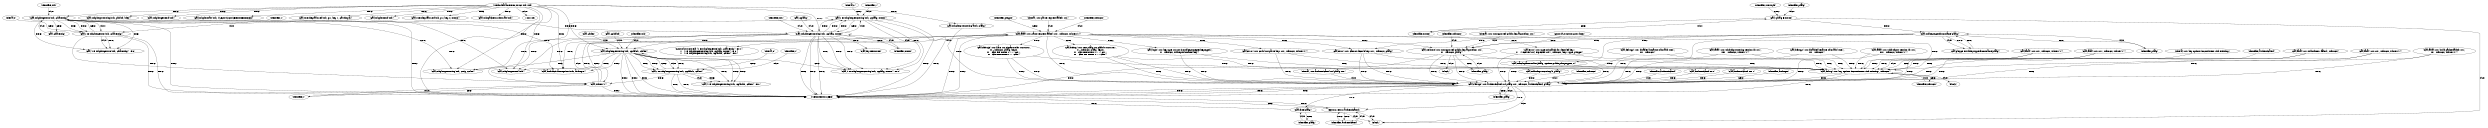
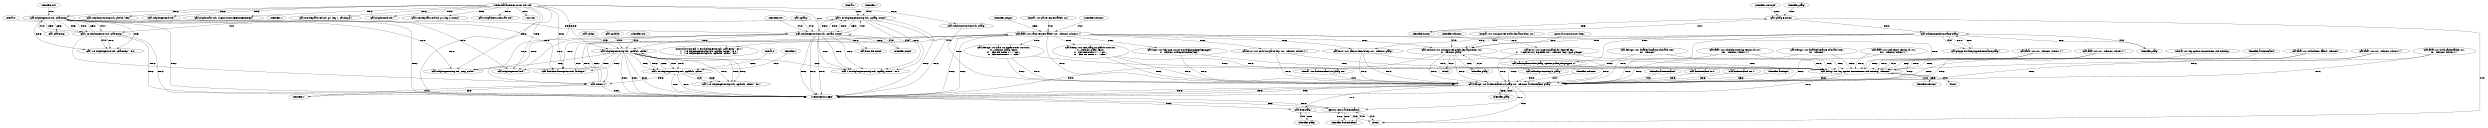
node "(Call,sshpkt_put_cstring(auth, pkalg))": label "(Call,sshpkt_put_cstring(auth, pkalg))" -> "(Call,sshpkt_put_cstring(ssh, pkalg))"
node "(Call,key == NULL)": label "(Call,key == NULL)" -> "(Call,from == NULL)"
edge "(Call,free(pkalg))" -> "(MethodReturn,RET)": reversed
